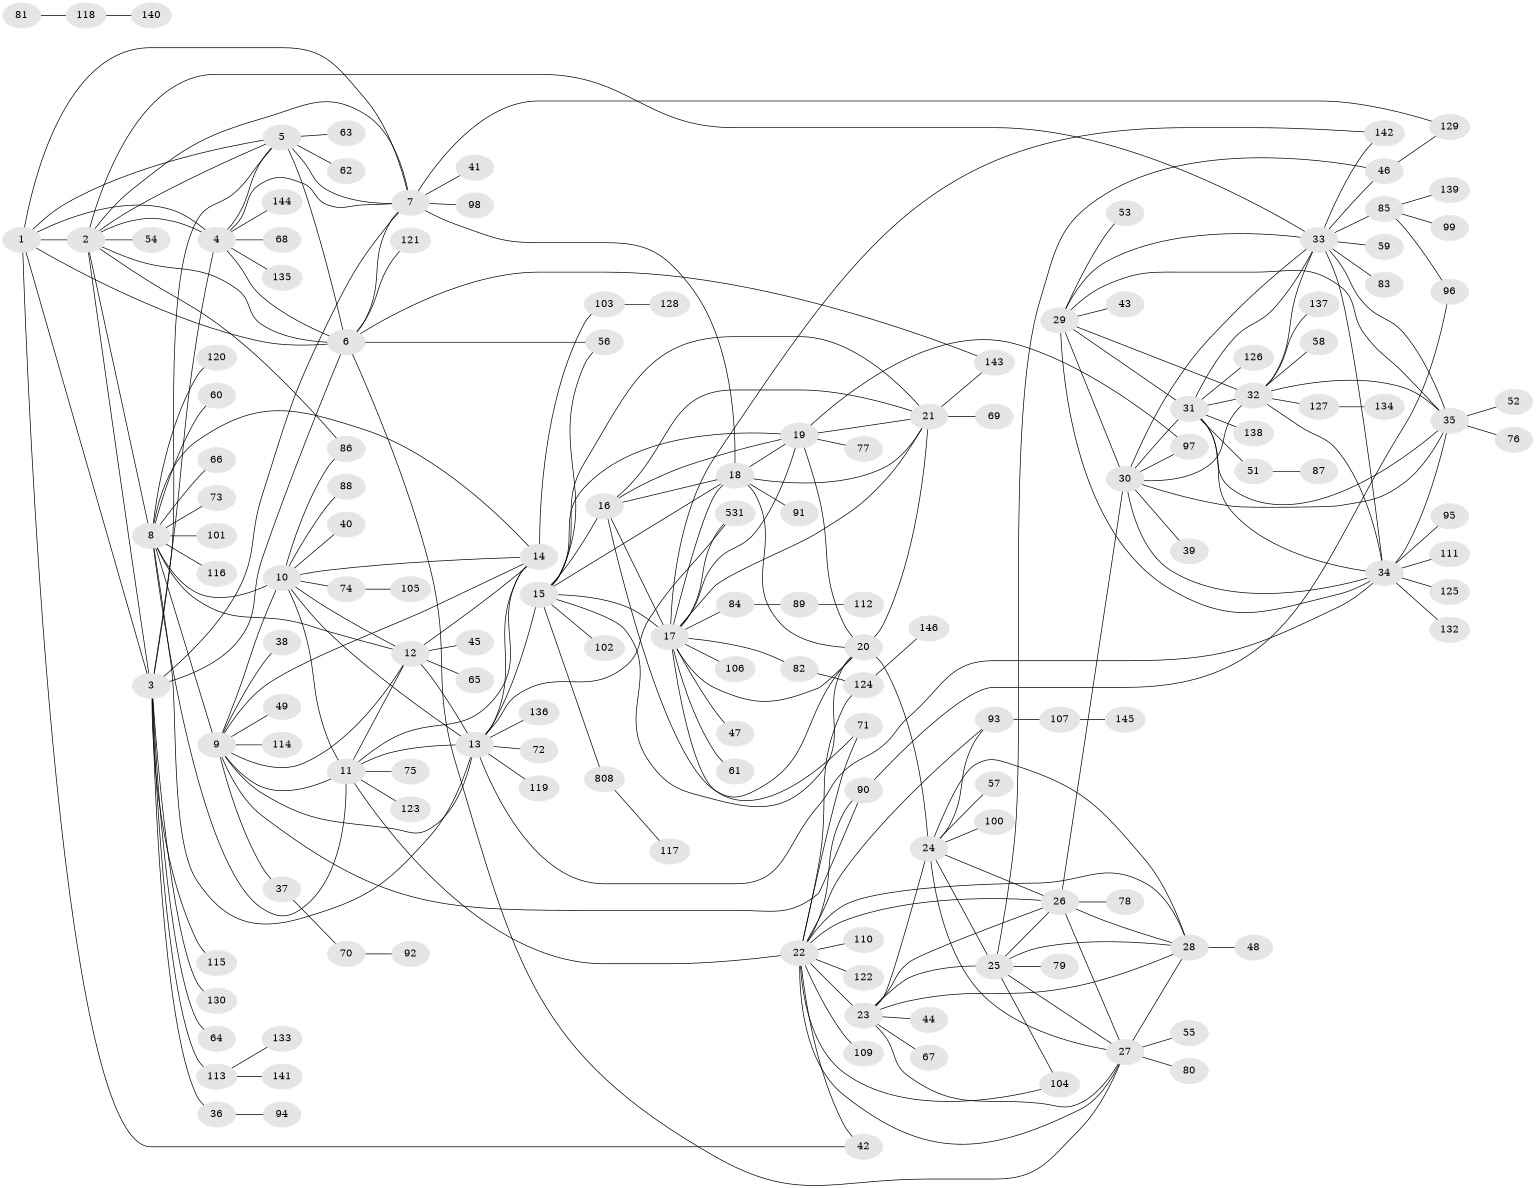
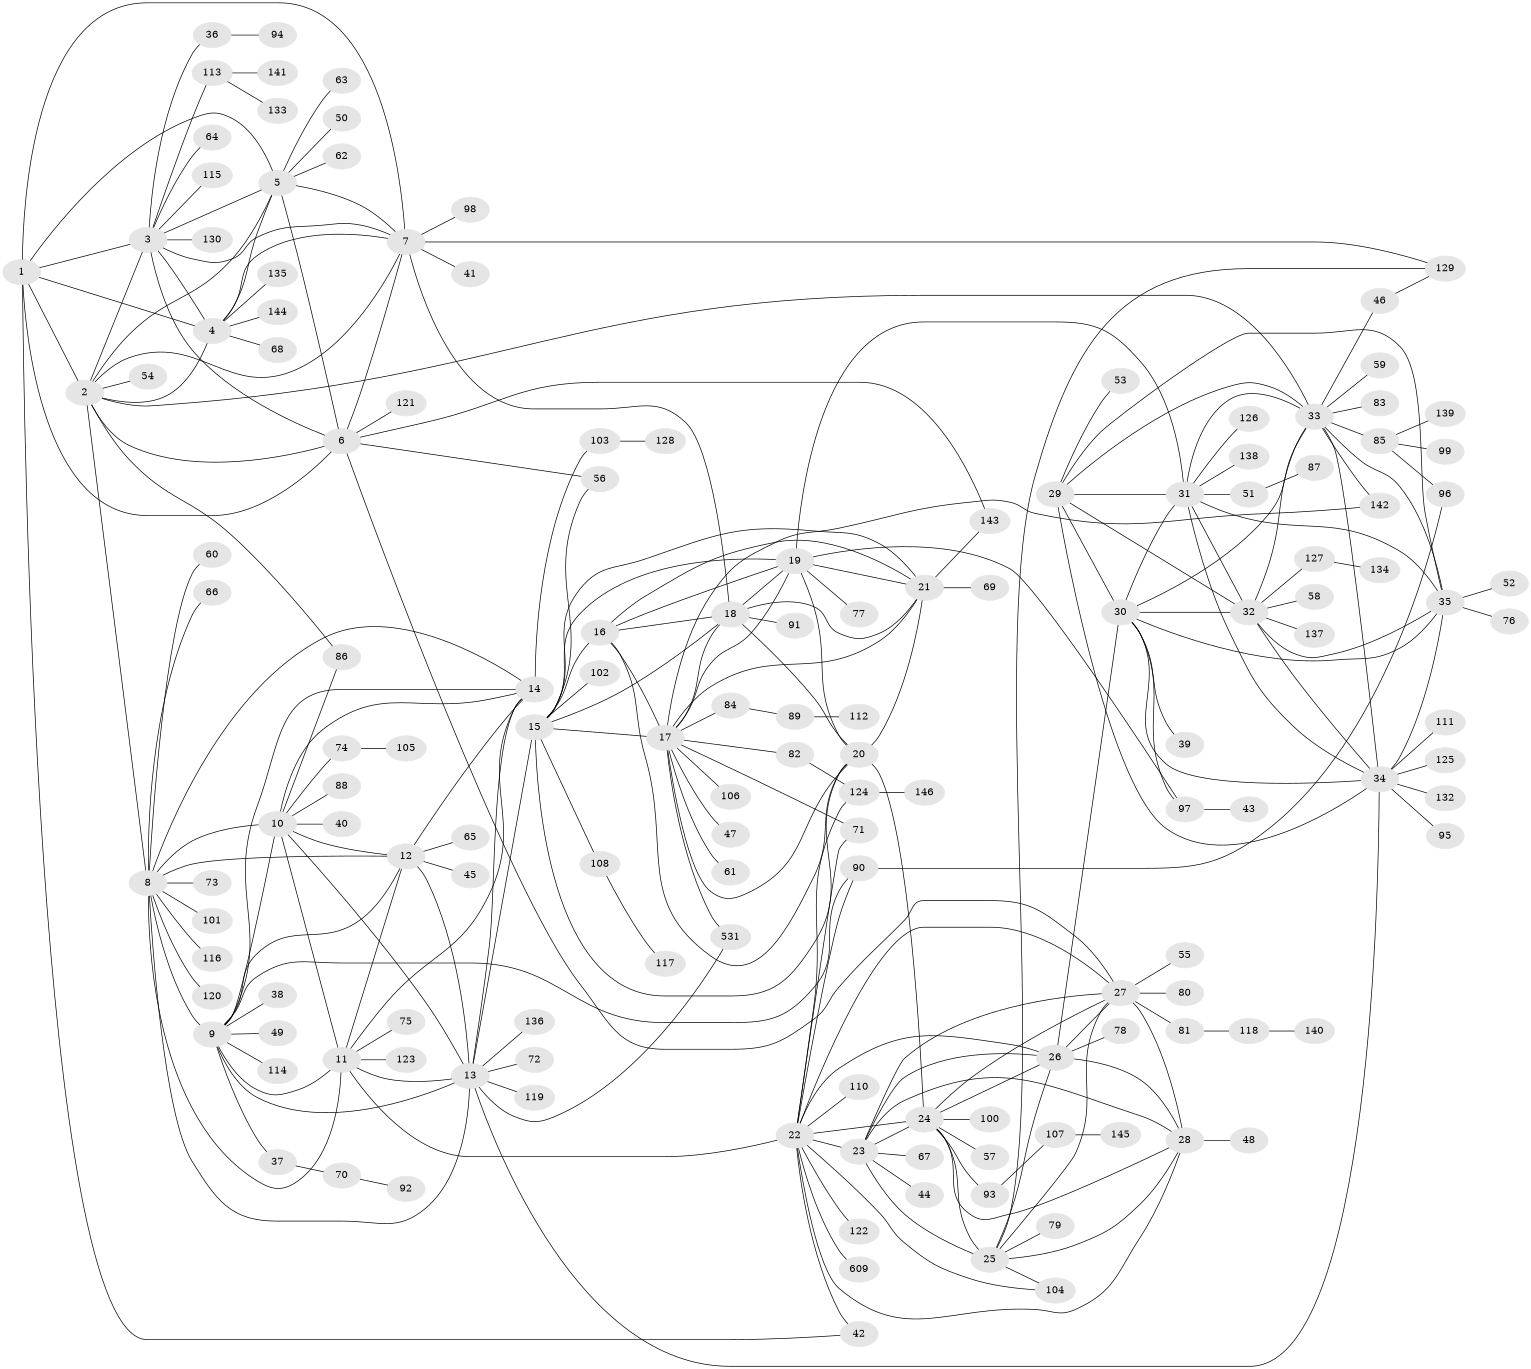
node "50": added
edge "4" -- "6": removed
edge "43" -- "29": now "43" -- "97"
edge "31" -- "19": added
edge "46" -- "25": now "129" -- "25"
node "808": label "808" -> "108"
edge "93" -- "22": now "24" -- "22"
edge "27" -- "81": added
node "109": label "109" -> "609"
